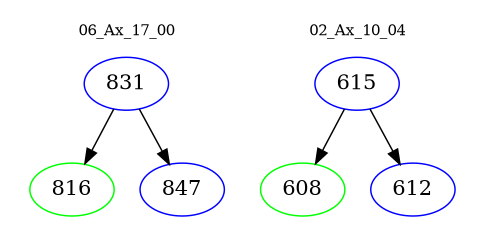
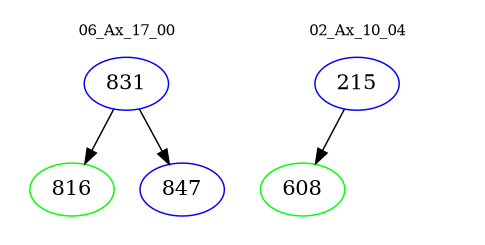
node "615": label "615" -> "215"
node "612": removed
